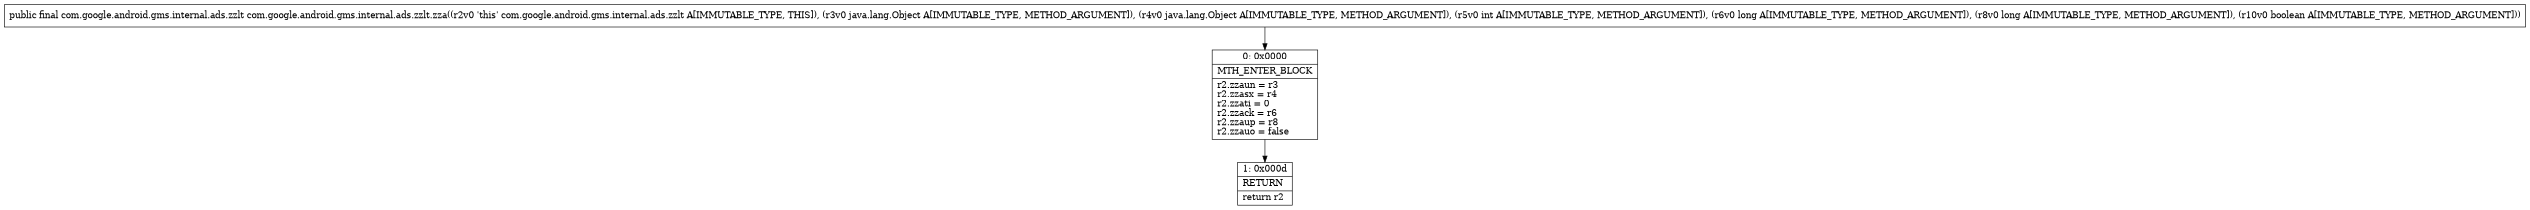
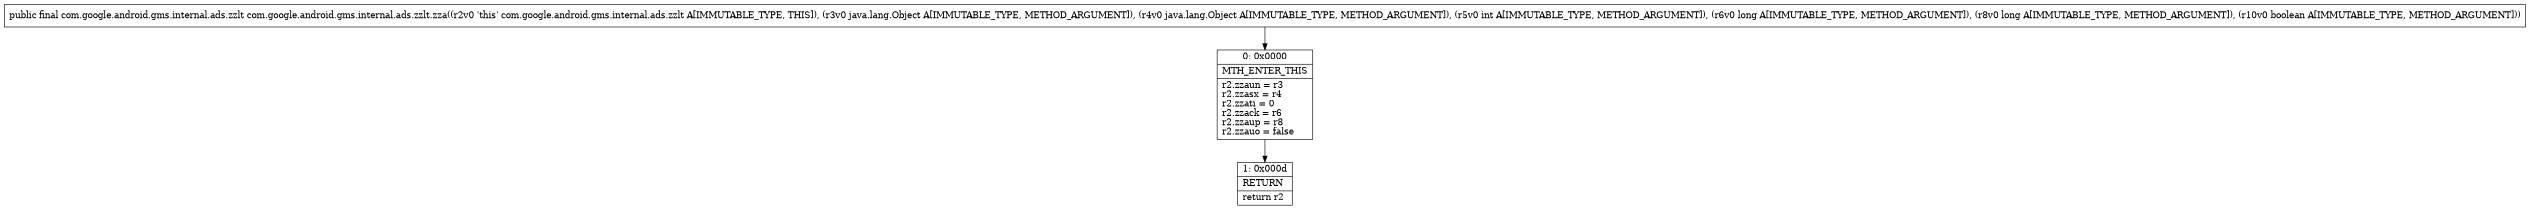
node "0: 0x0000": text "MTH_ENTER_BLOCK" -> "MTH_ENTER_THIS"
